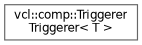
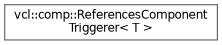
node "vcl::comp::Triggerer Triggerer< T >": label "vcl::comp::Triggerer Triggerer< T >" -> "vcl::comp::ReferencesComponent Triggerer< T >"
